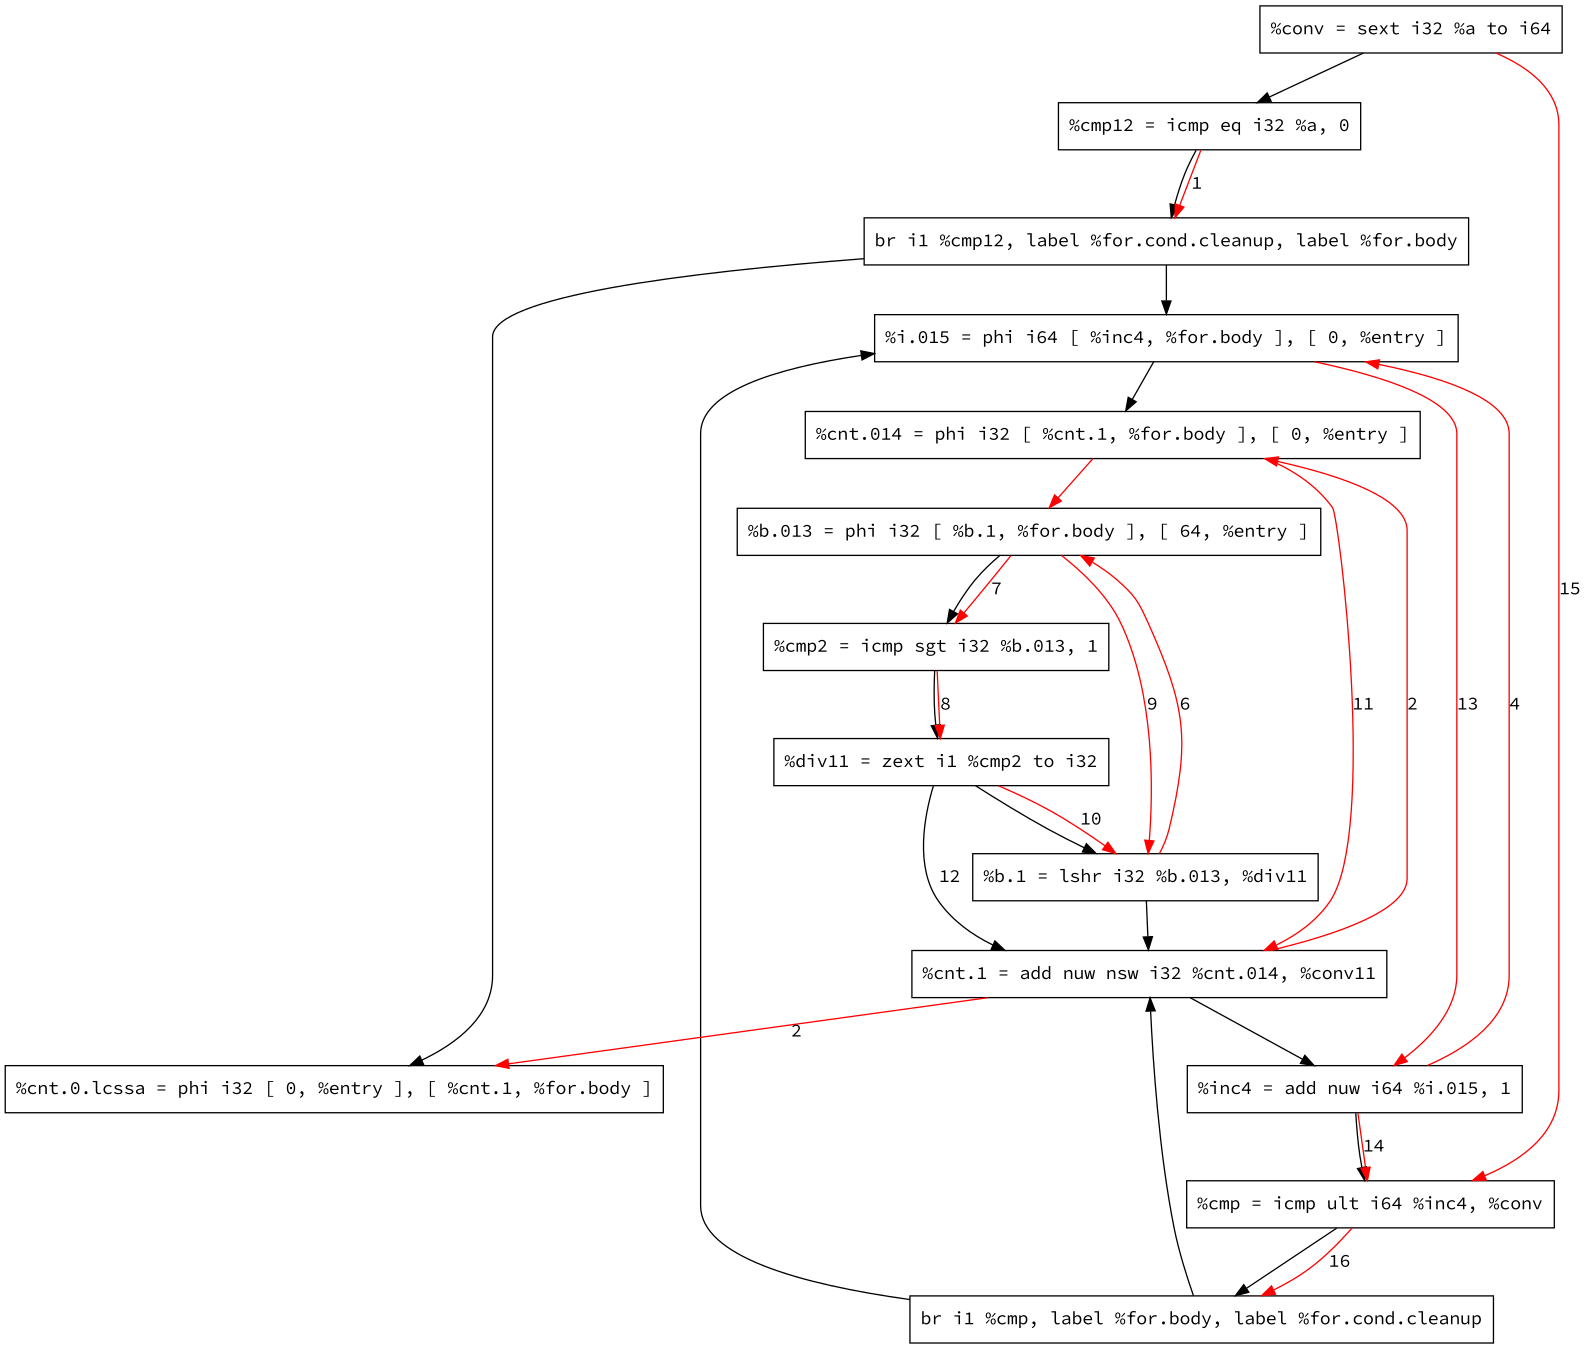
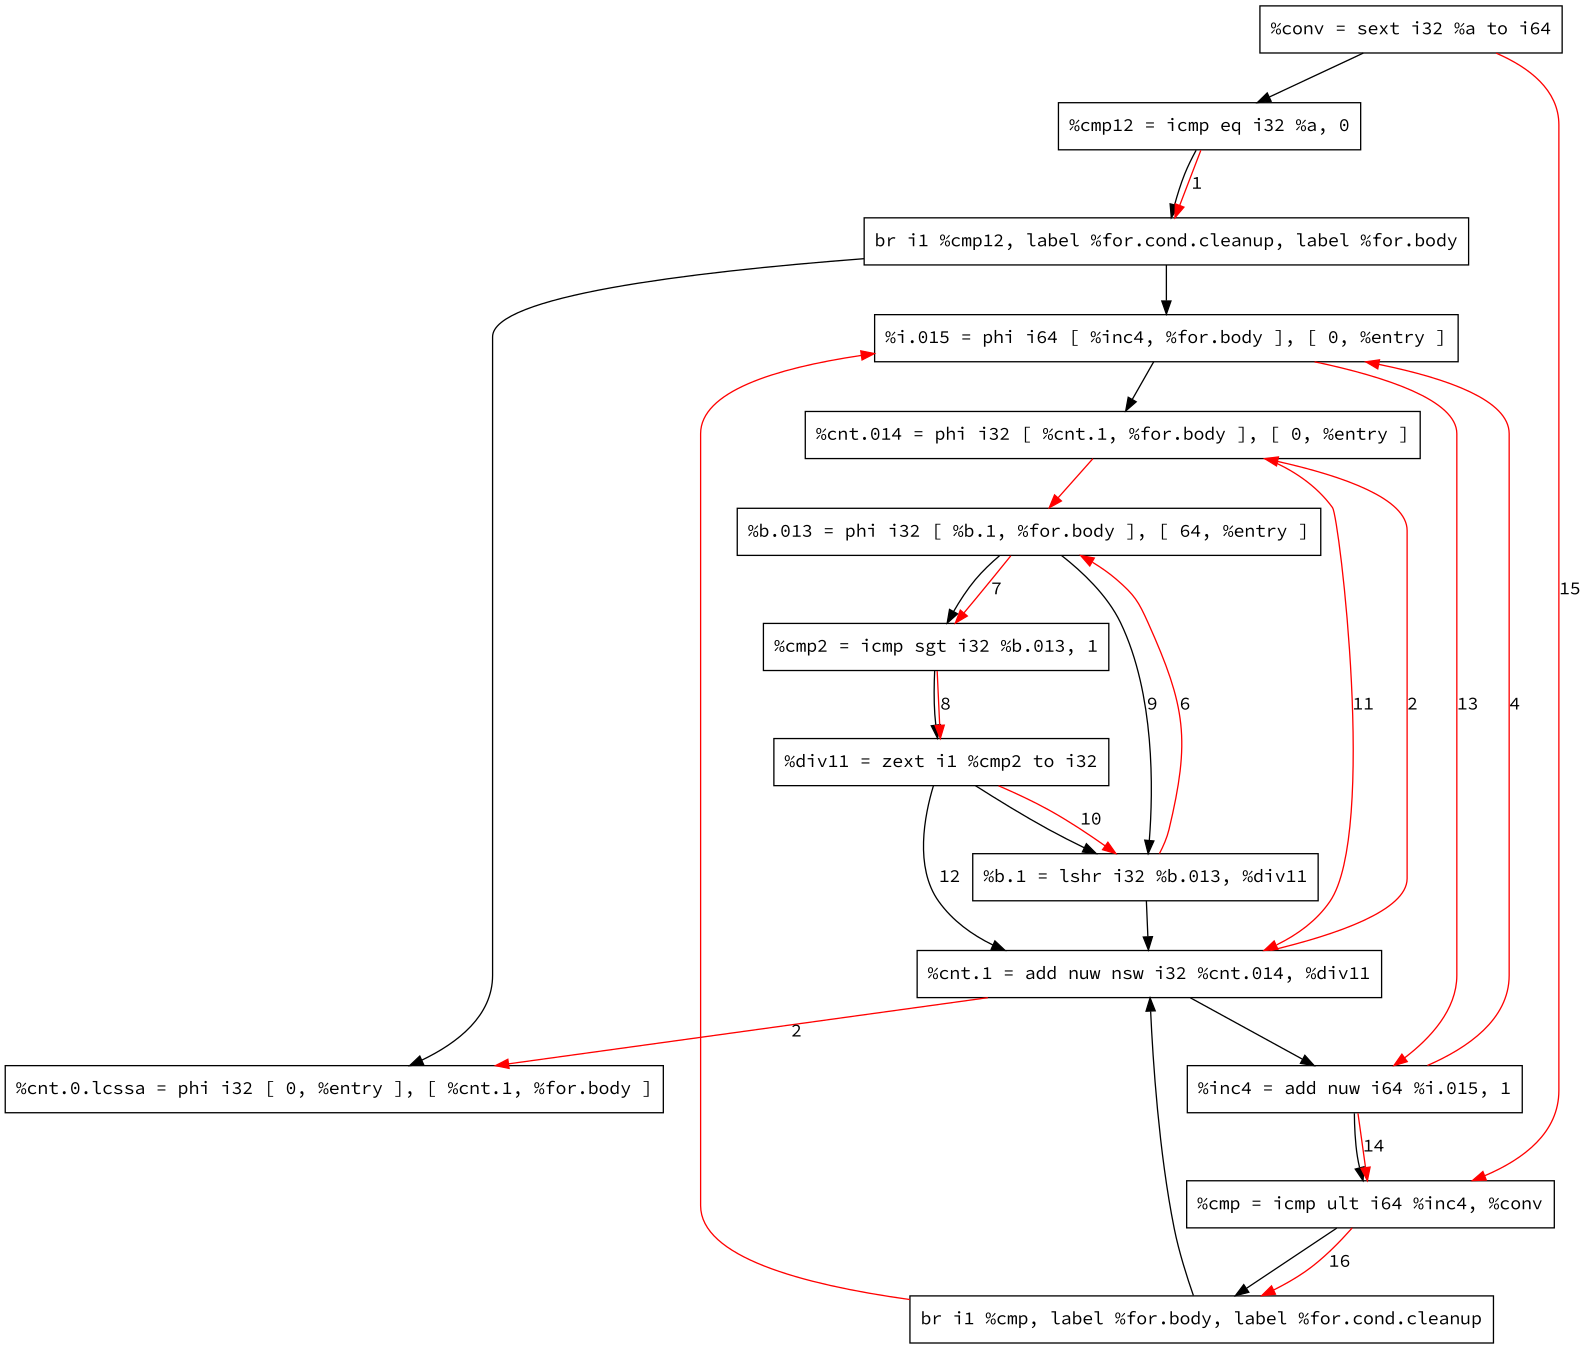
edge "%b.013 = phi i32 [ %b.1, %for.body ], [ 64, %entry ]" -> "%b.1 = lshr i32 %b.013, %div11": color red -> black
edge "br i1 %cmp, label %for.body, label %for.cond.cleanup" -> "%i.015 = phi i64 [ %inc4, %for.body ], [ 0, %entry ]": color black -> red
node "%cnt.1 = add nuw nsw i32 %cnt.014, %conv11": label "%cnt.1 = add nuw nsw i32 %cnt.014, %conv11" -> "%cnt.1 = add nuw nsw i32 %cnt.014, %div11"
